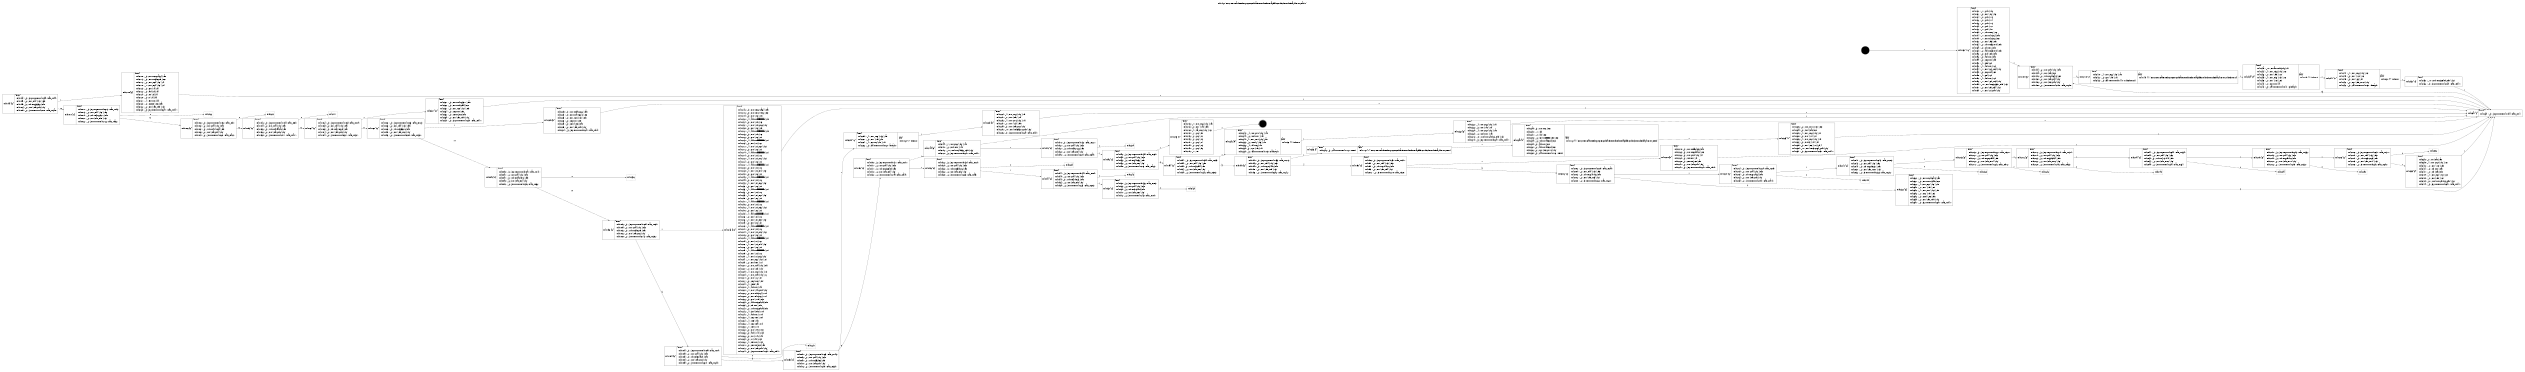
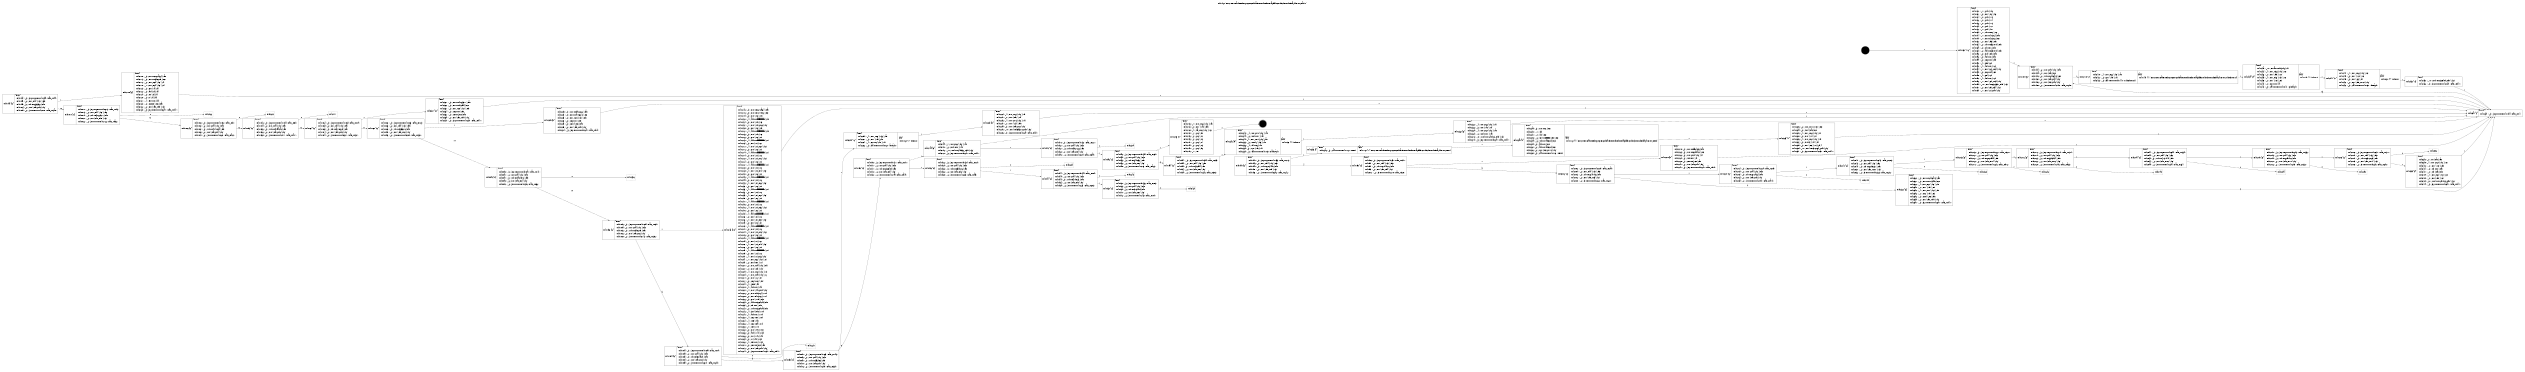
edge "0x401fb4 [28]" -> "0x401fd0 [28]": removed, label "5"
